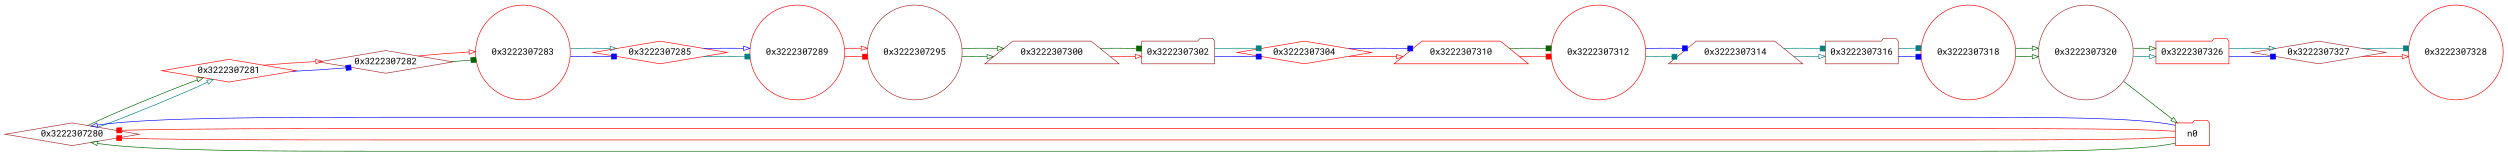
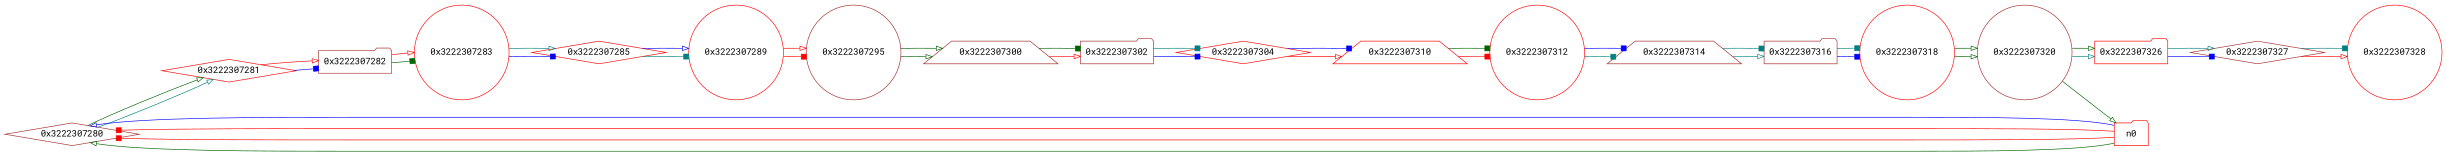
node "0x3222307282": shape diamond -> folder
